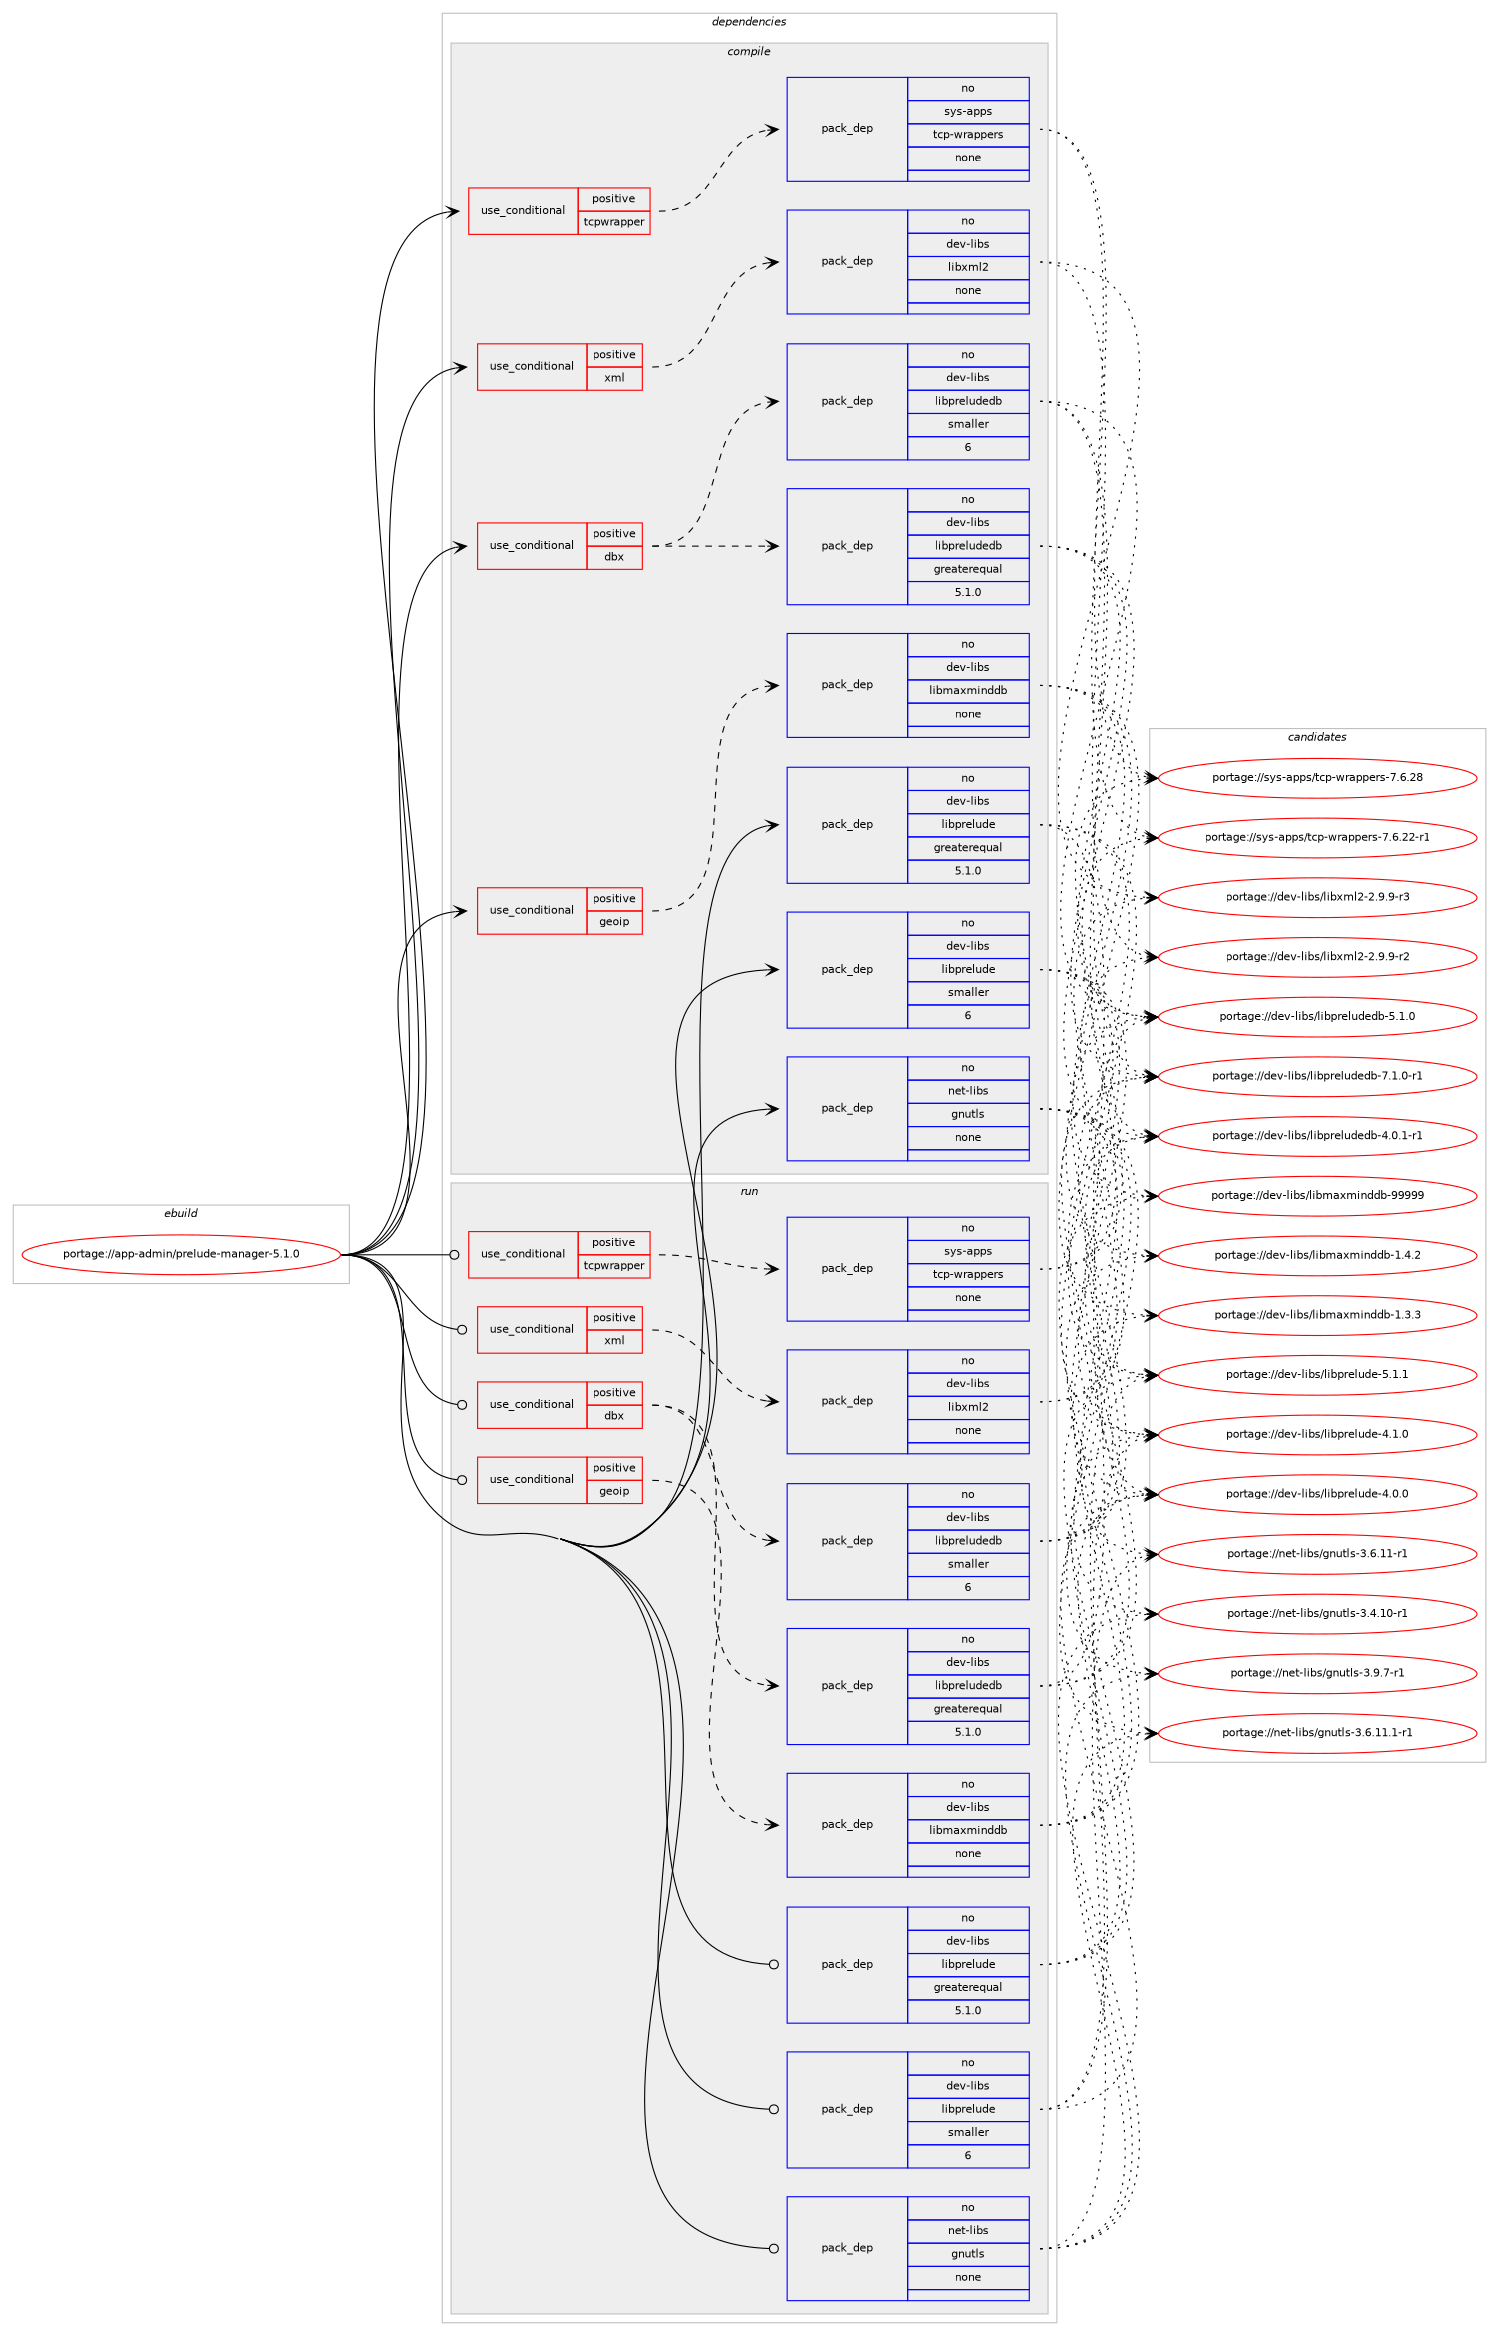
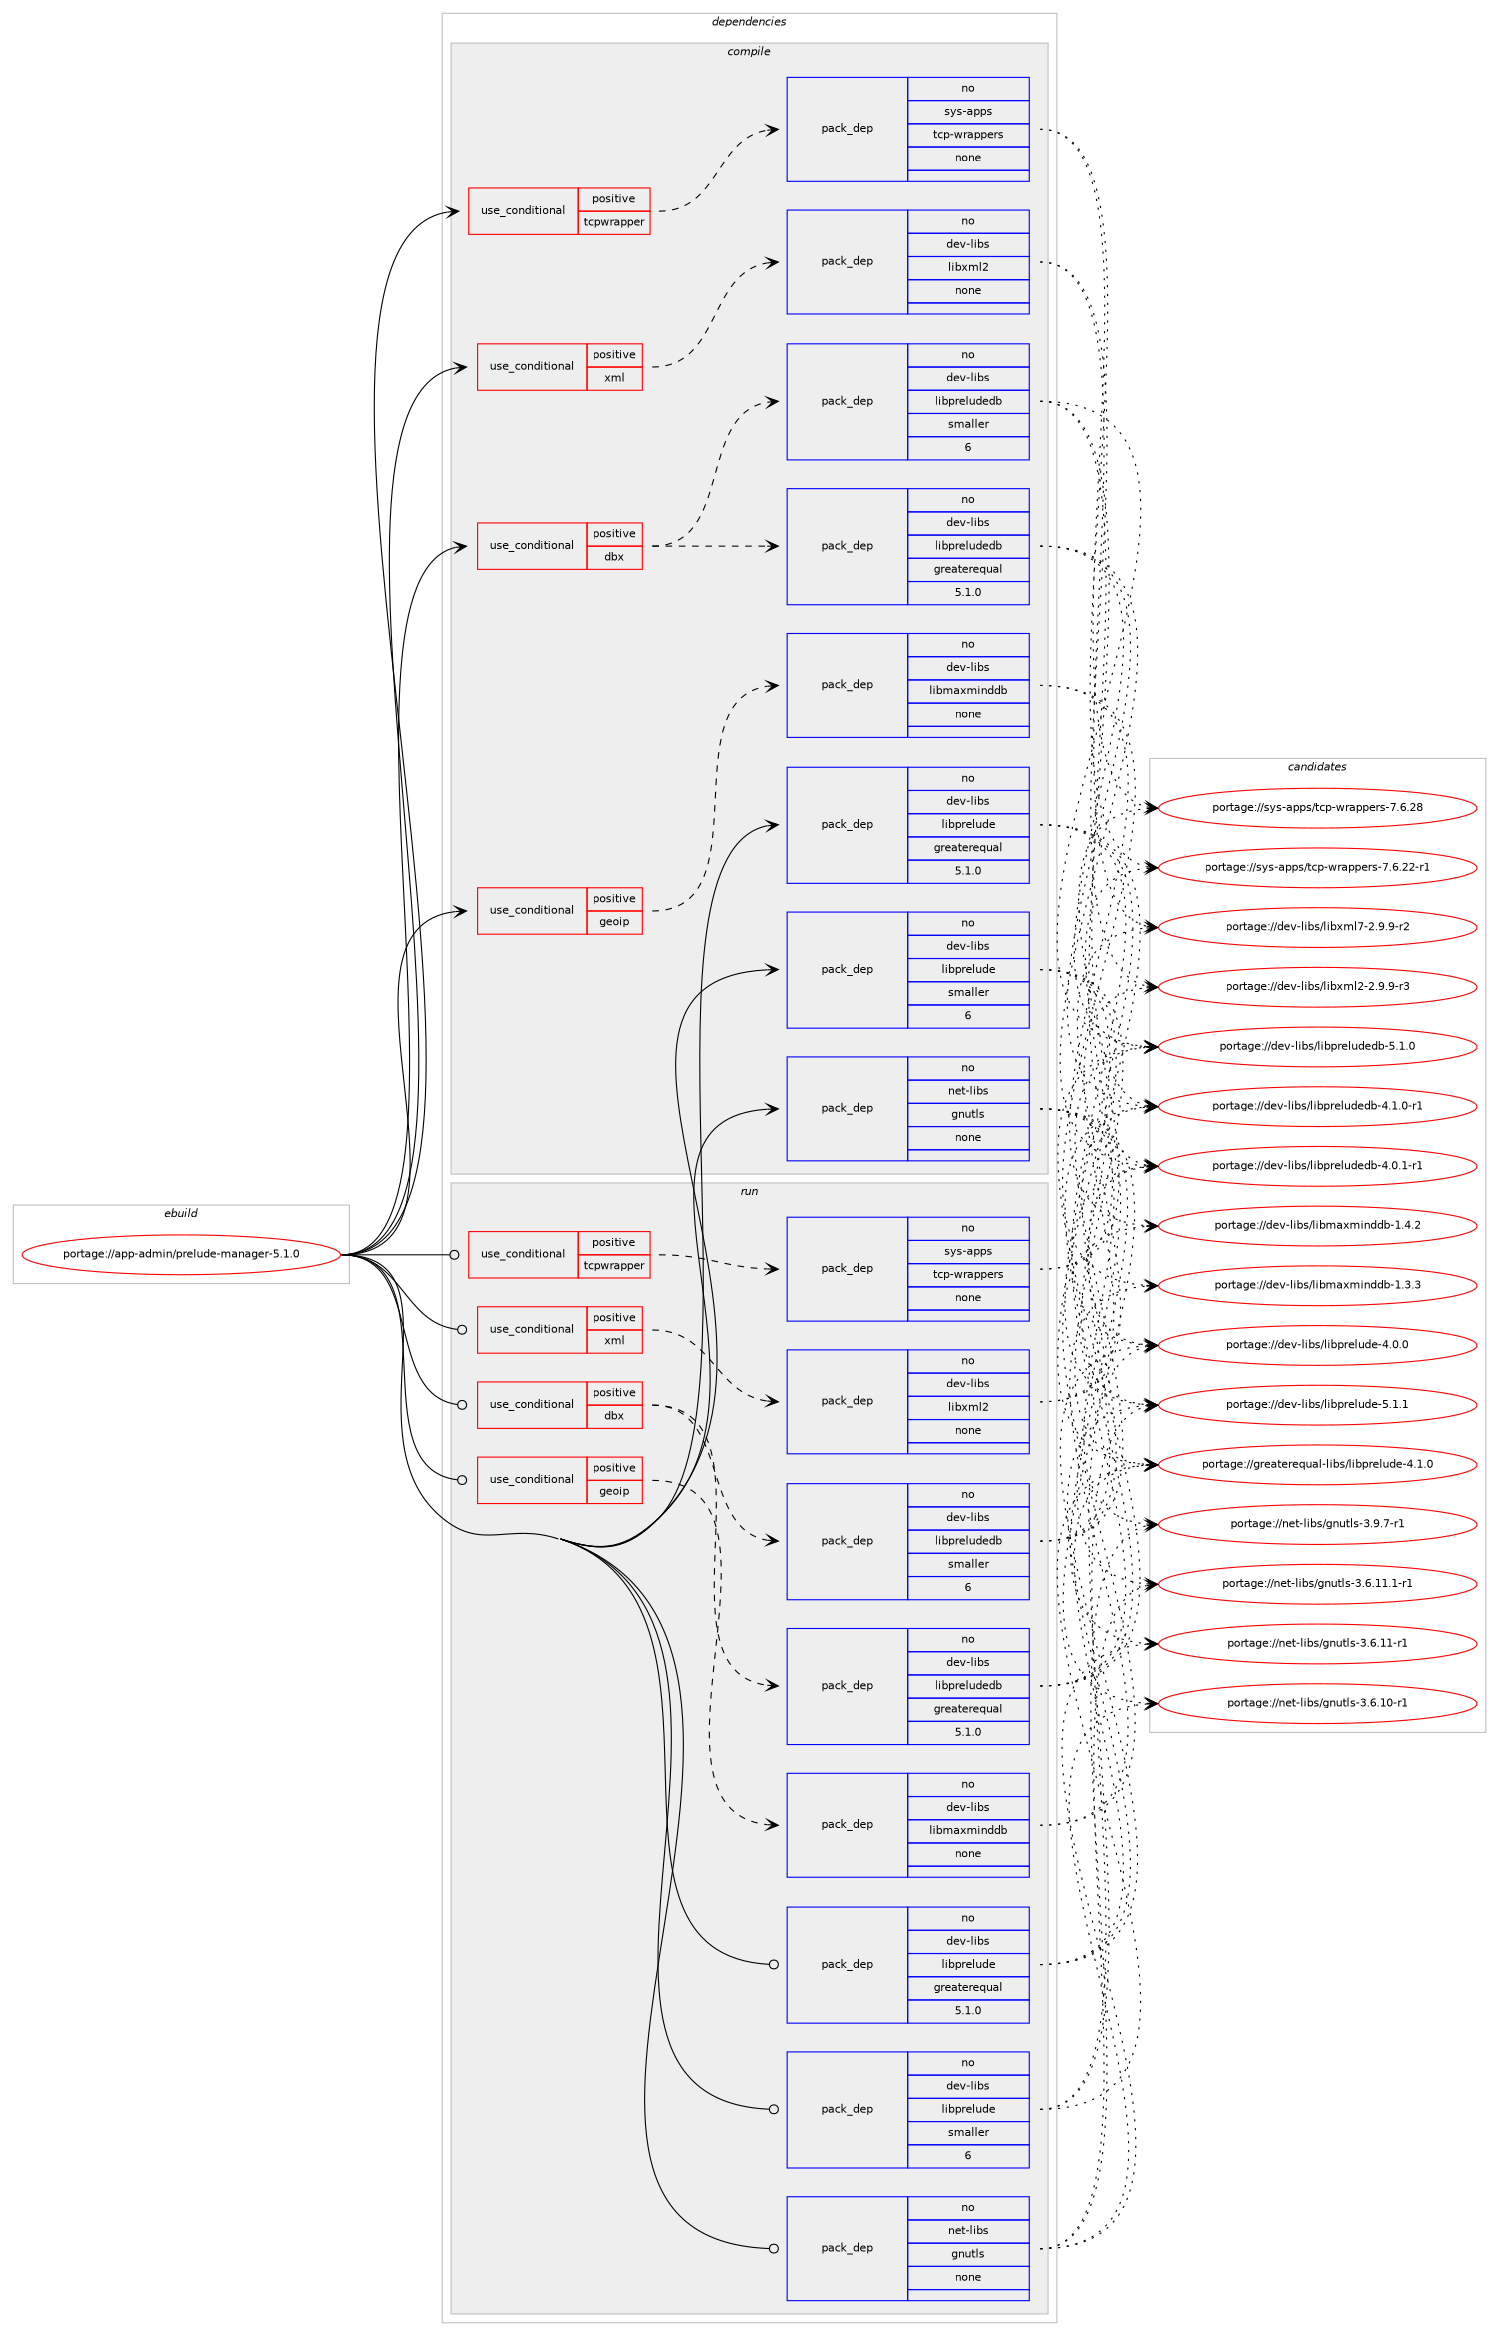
node "portage://dev-libs/libxml2-2.9.9-r2": label "portage://dev-libs/libxml2-2.9.9-r2" -> "portage://dev-libs/libxml7-2.9.9-r2"
node "portage://dev-libs/libpreludedb-7.1.0-r1": label "portage://dev-libs/libpreludedb-7.1.0-r1" -> "portage://dev-libs/libpreludedb-4.1.0-r1"
node "portage://dev-libs/libmaxminddb-99999": removed
node "portage://dev-libs/libprelude-4.1.0": label "portage://dev-libs/libprelude-4.1.0" -> "portage://greaterequal-libs/libprelude-4.1.0"
node "portage://net-libs/gnutls-3.4.10-r1": label "portage://net-libs/gnutls-3.4.10-r1" -> "portage://net-libs/gnutls-3.6.10-r1"
